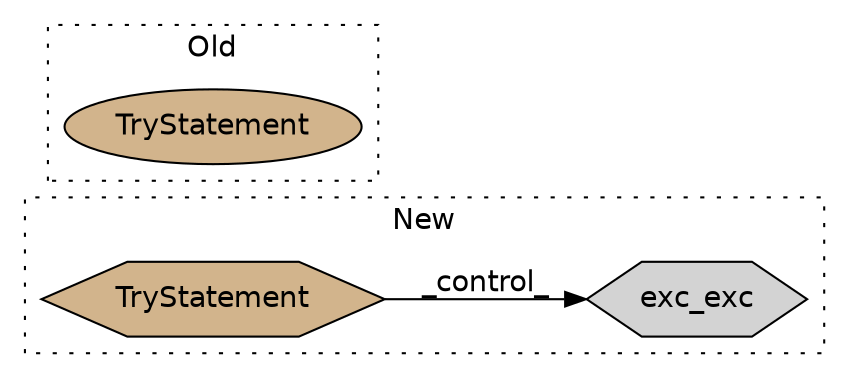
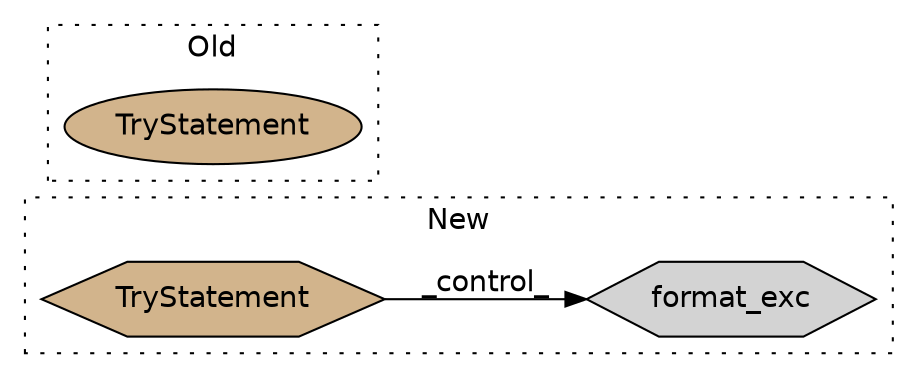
node "exc_exc": label "exc_exc" -> "format_exc"
